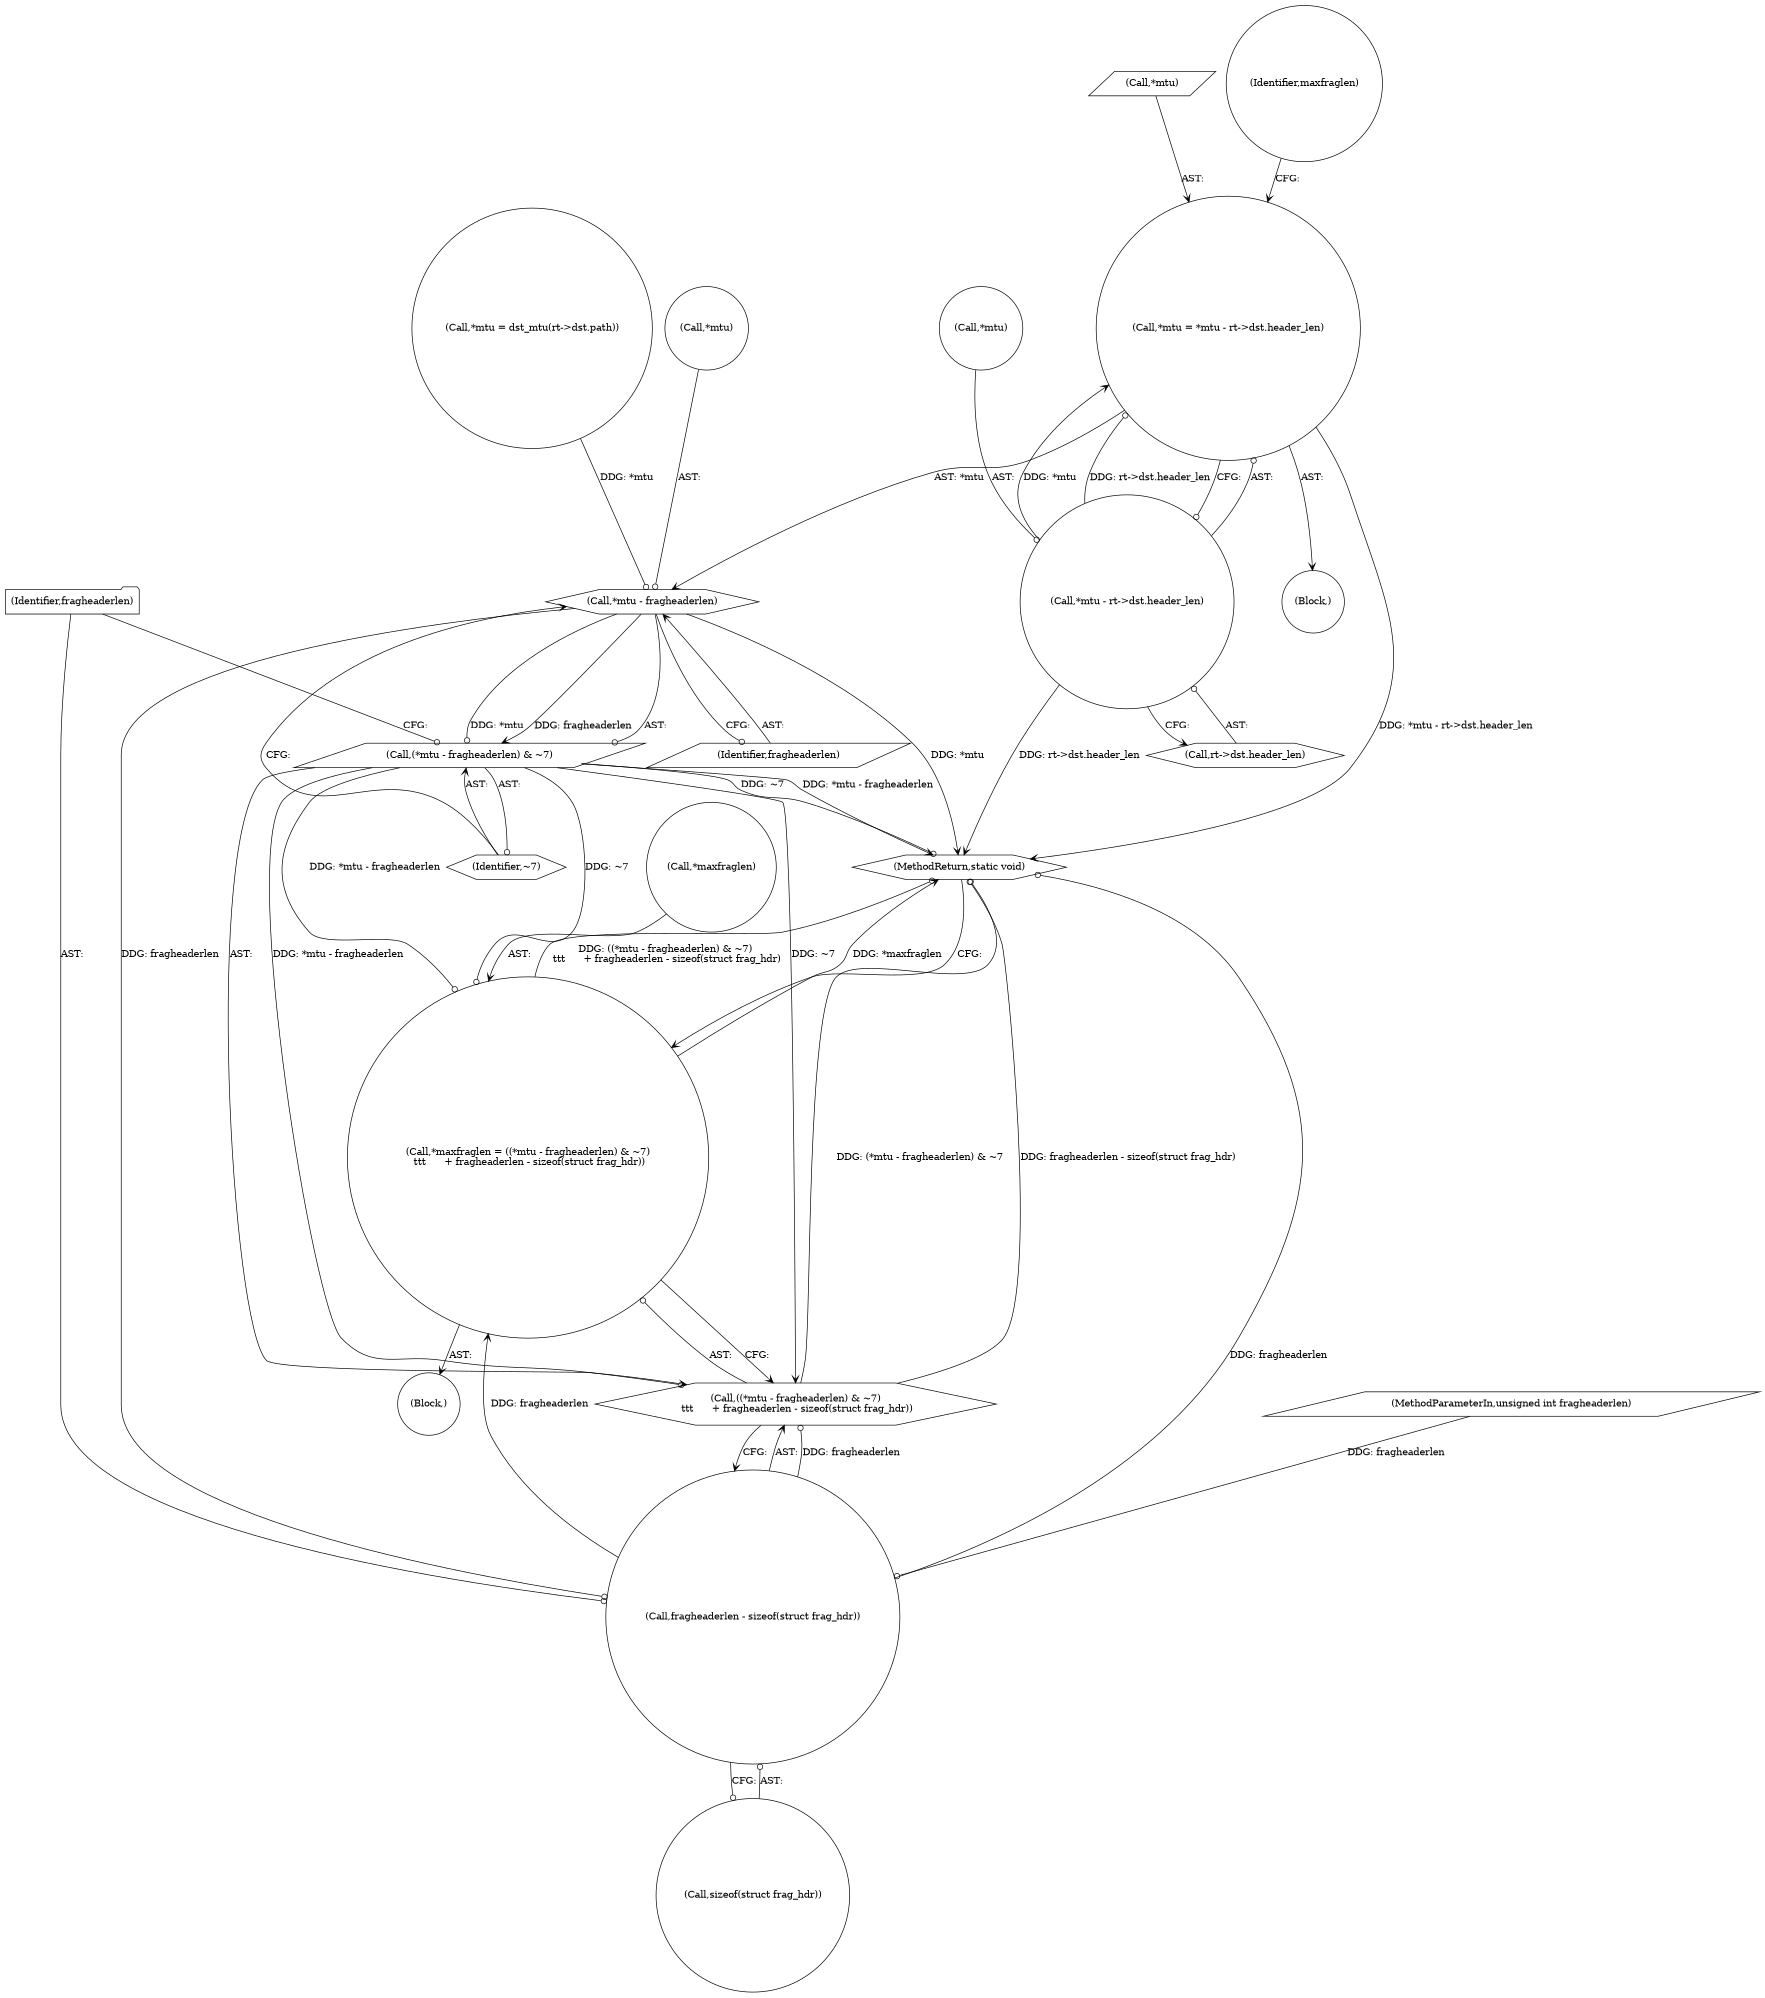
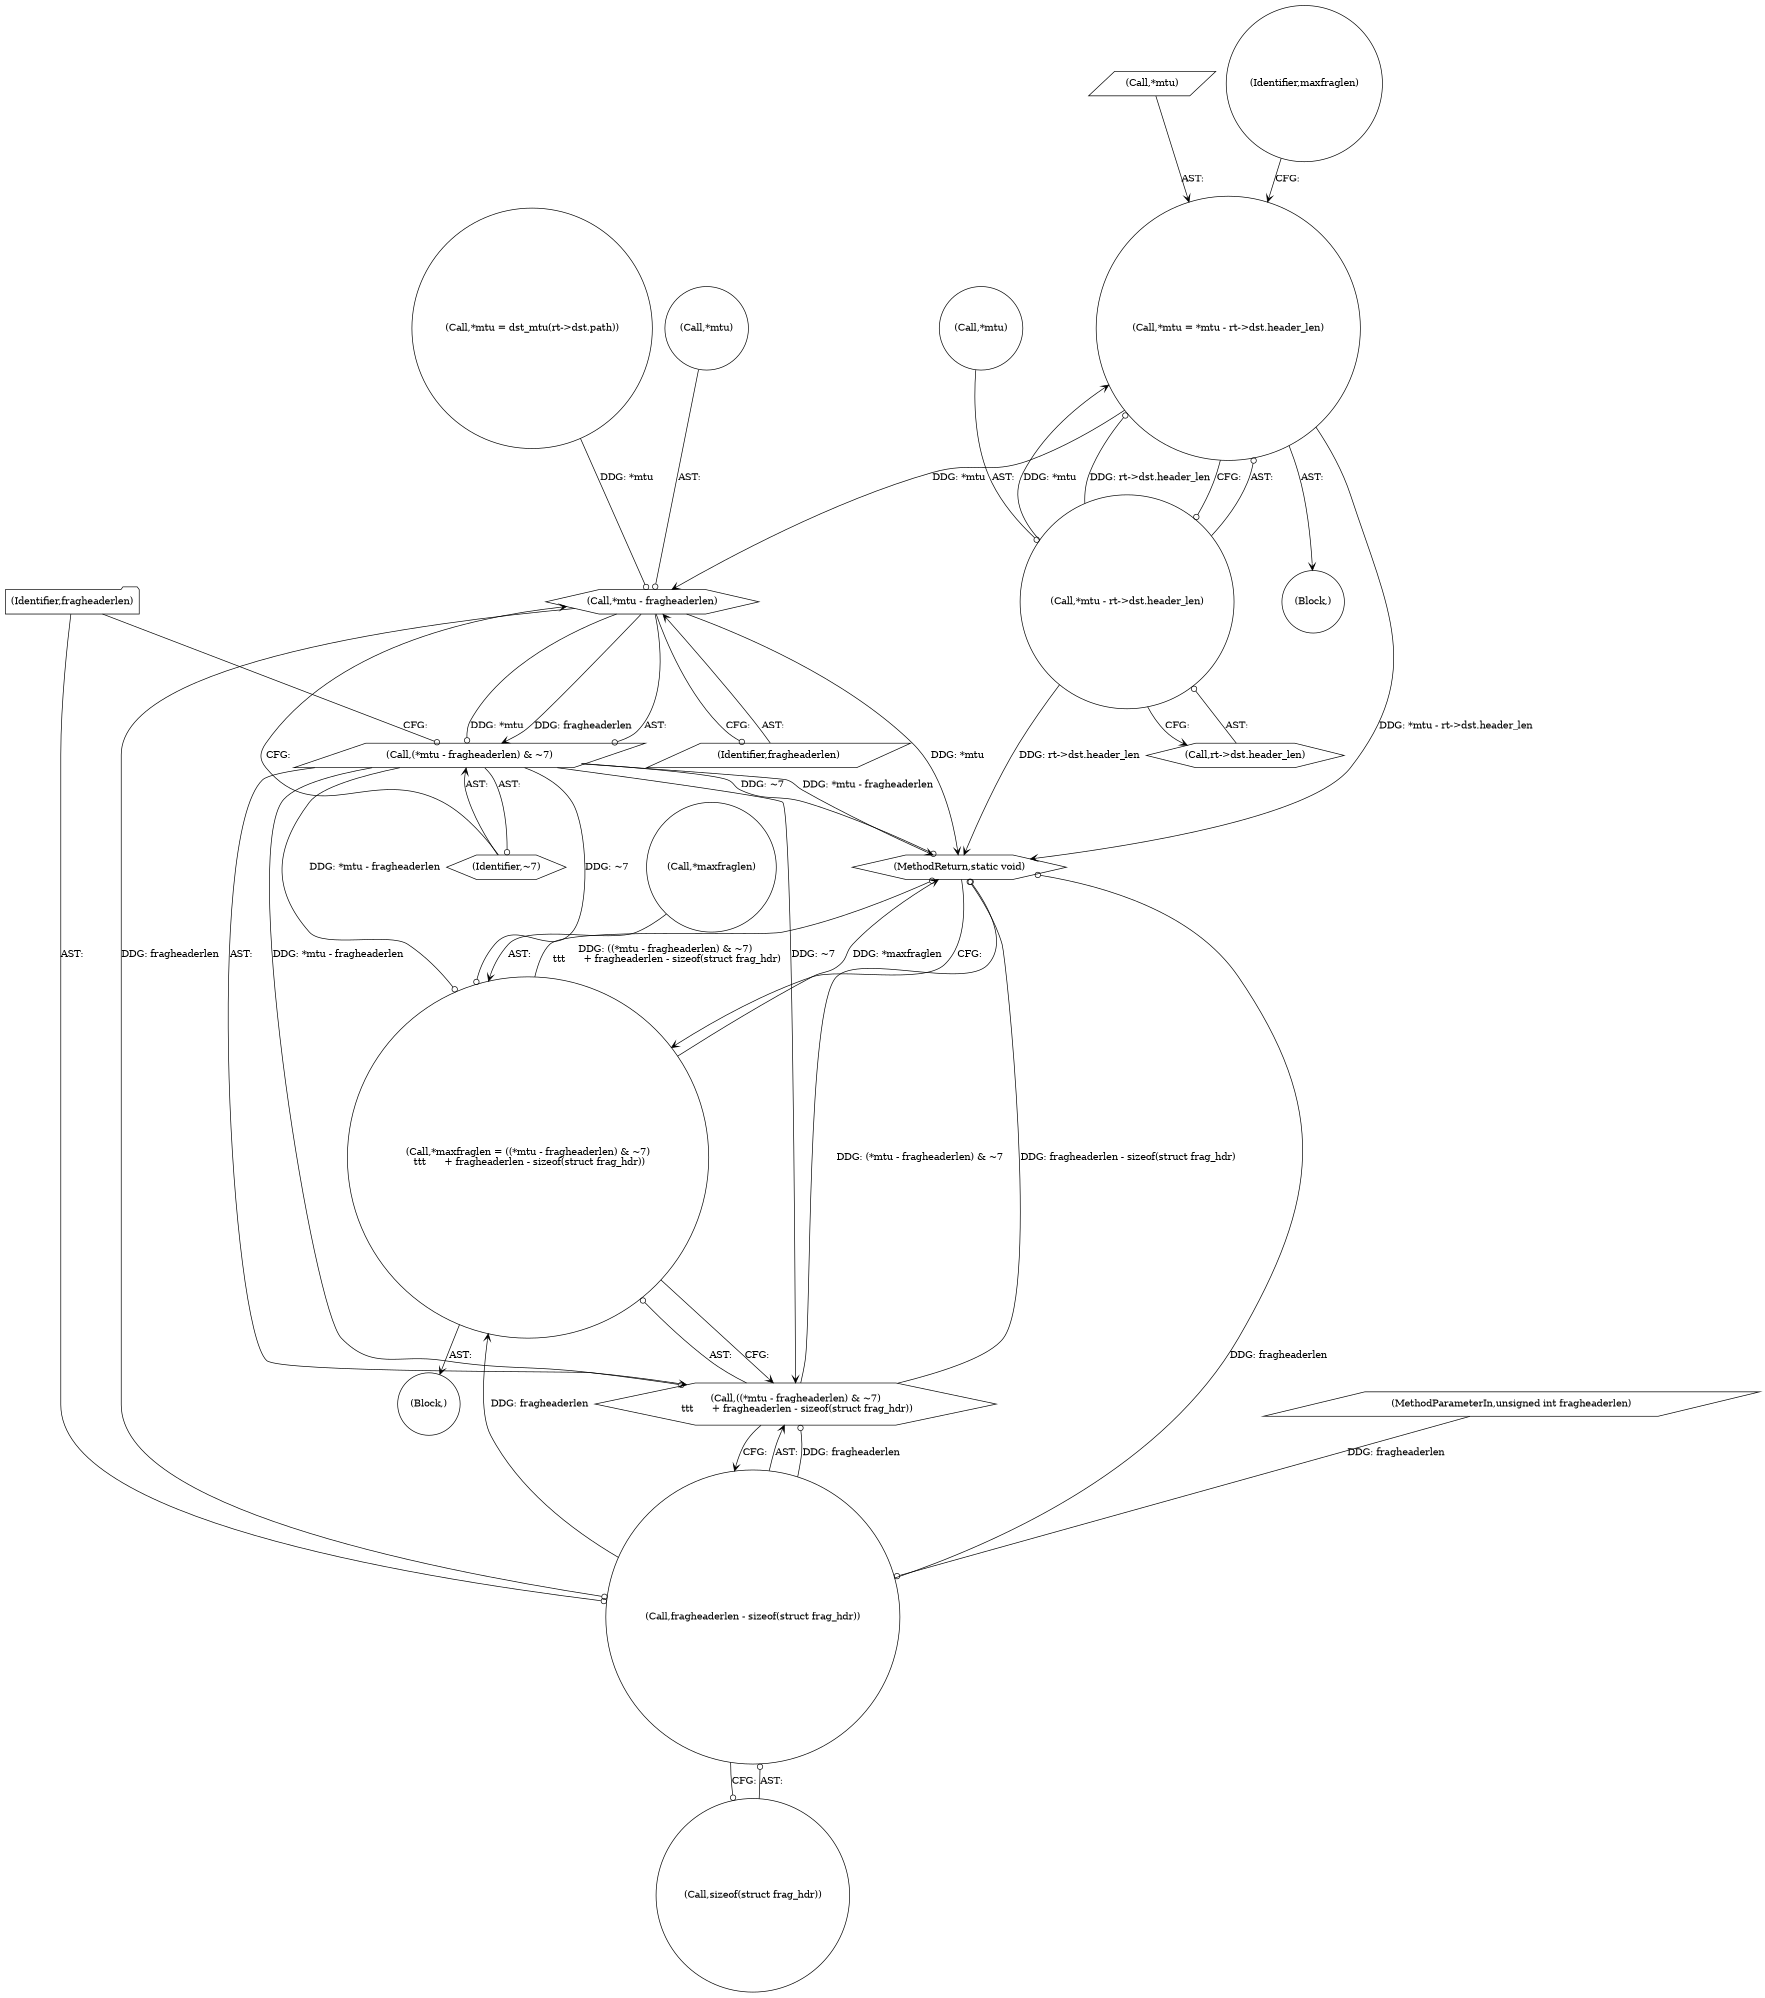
edge "(Call,*mtu = *mtu - rt->dst.header_len)" -> "(Call,*mtu - fragheaderlen)": label "AST: *mtu" -> "DDG: *mtu"
